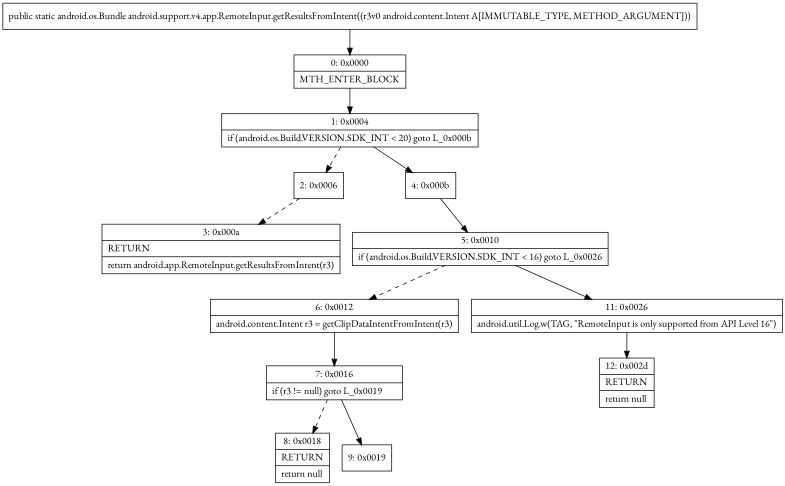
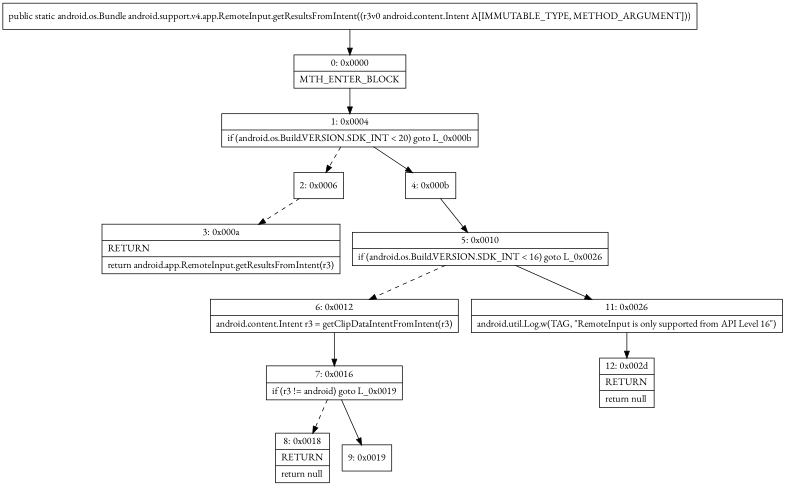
node "7: 0x0016": text "if (r3 != null) goto L_0x0019" -> "if (r3 != android) goto L_0x0019"
